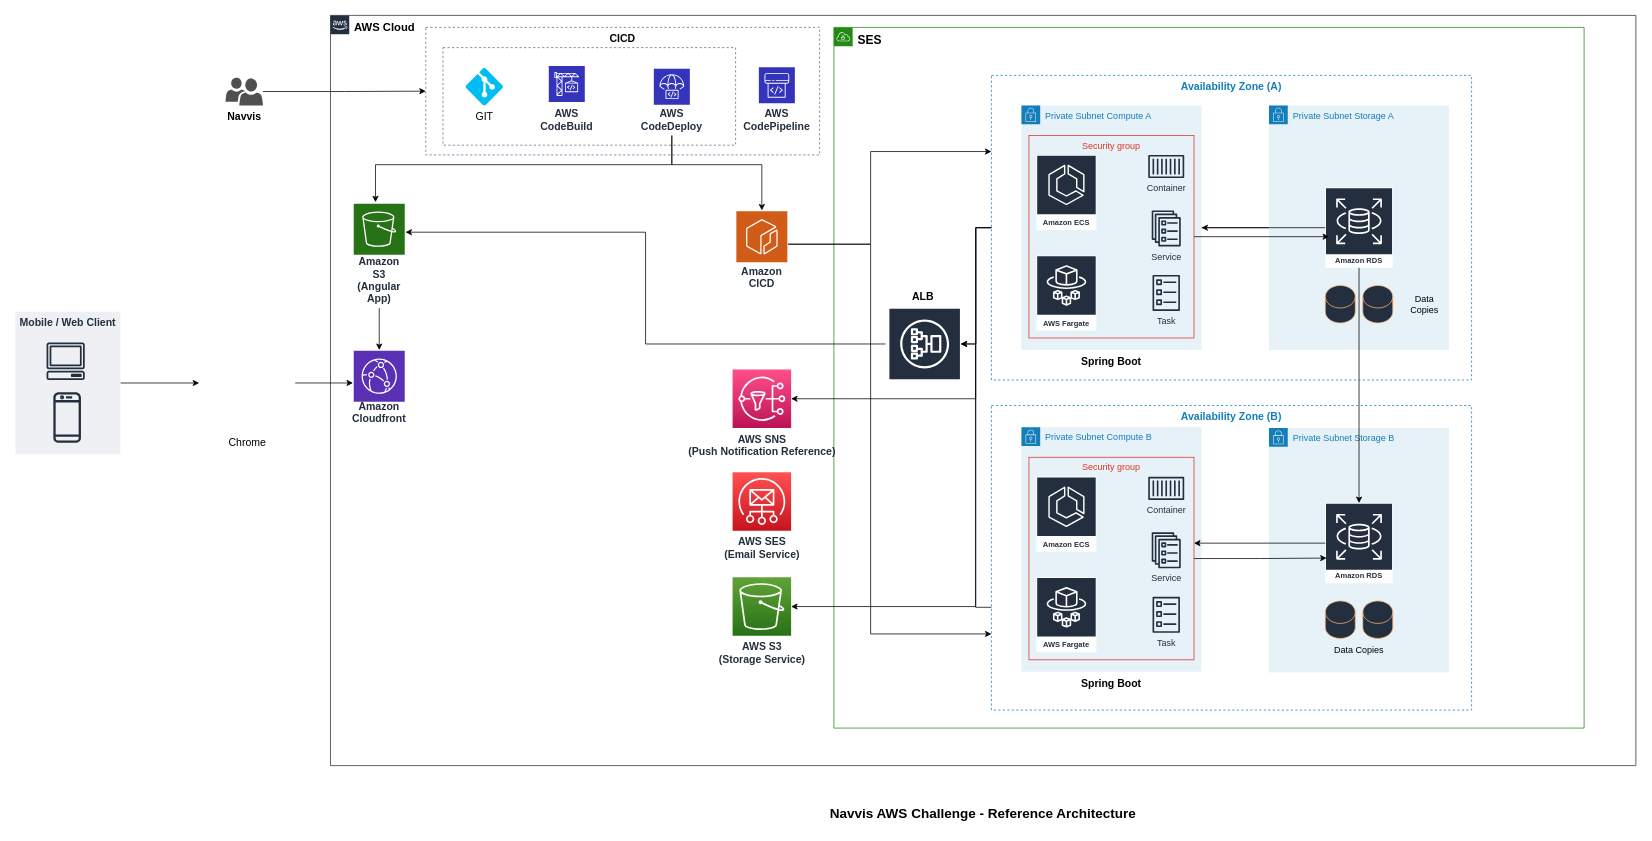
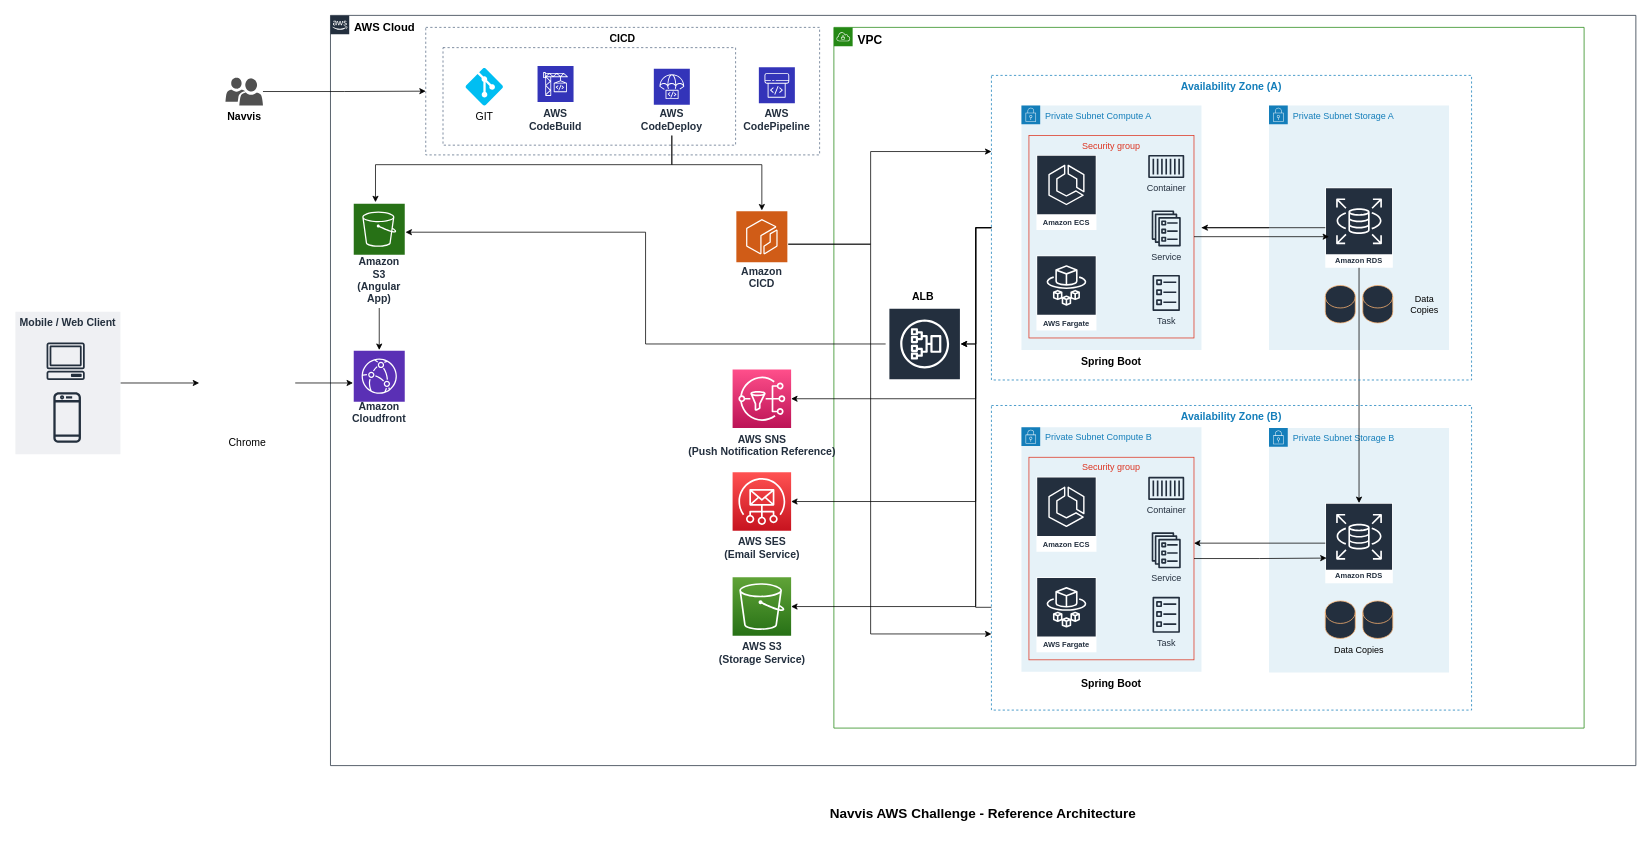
node "SES": label "SES" -> "VPC"
node "AWS CodeBuild": moved (567, 100) -> (555, 100)
edge "Availability Zone (A)" -> "AWS SES (Email Service)": added
